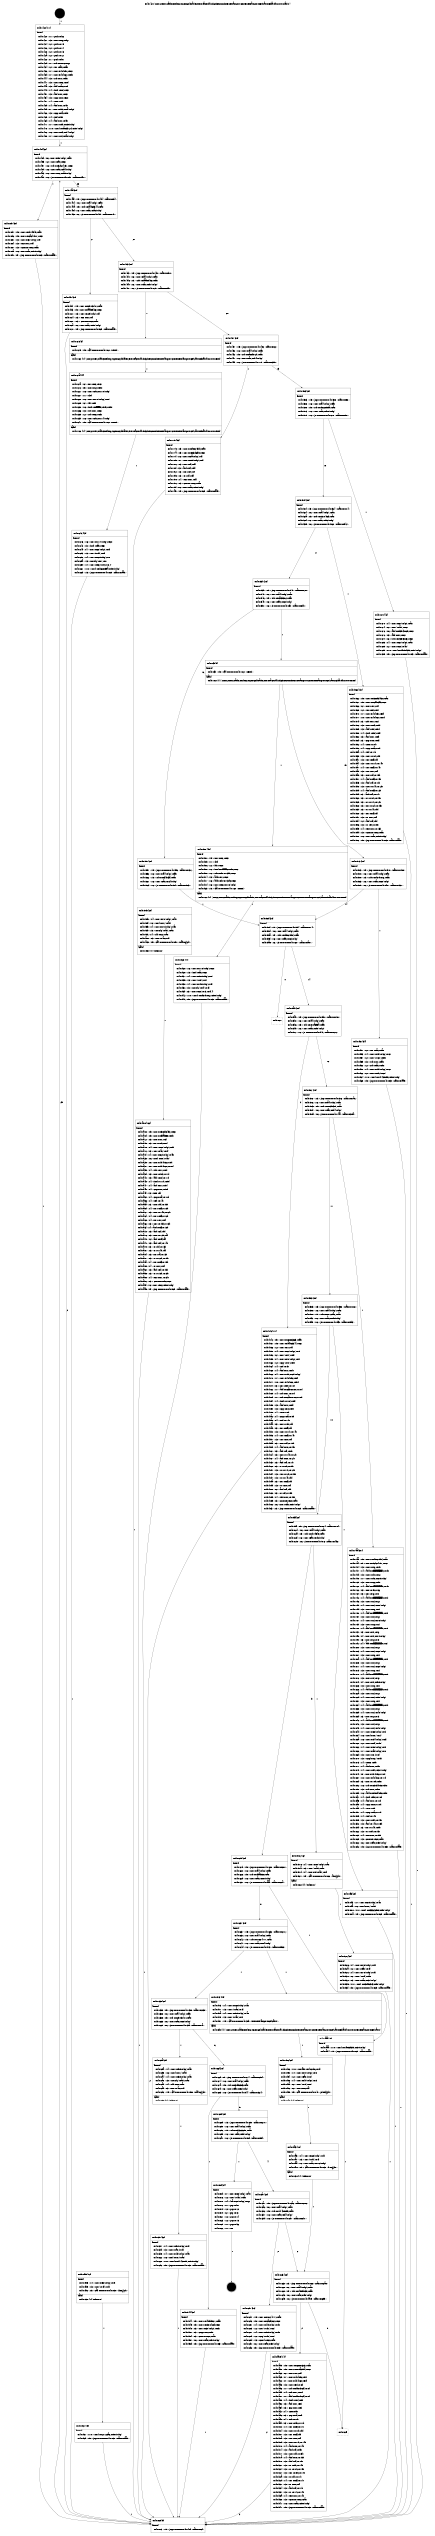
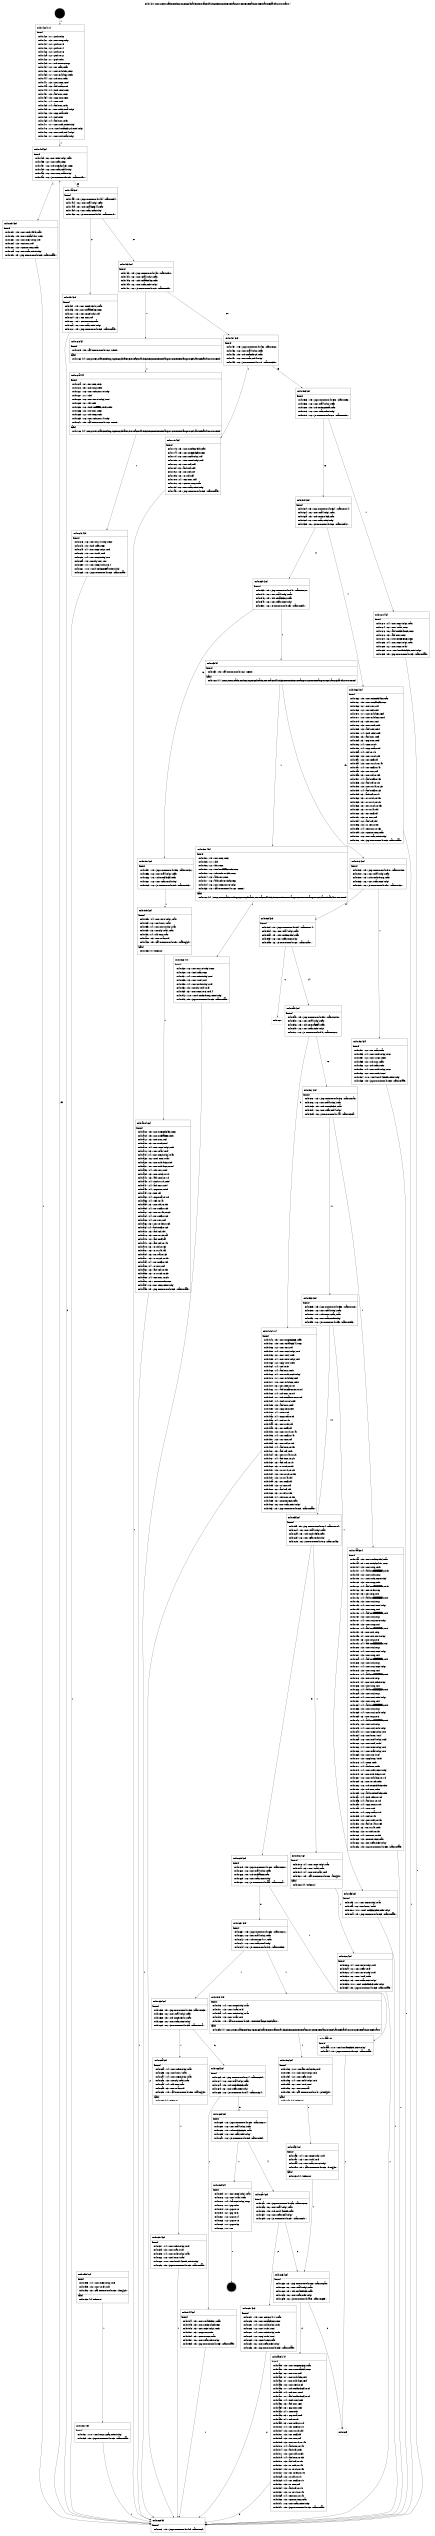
edge "0x401557 [28]" -> "0x40158f [28]": now "0x401557 [28]" -> "0x4019eb [29]"
